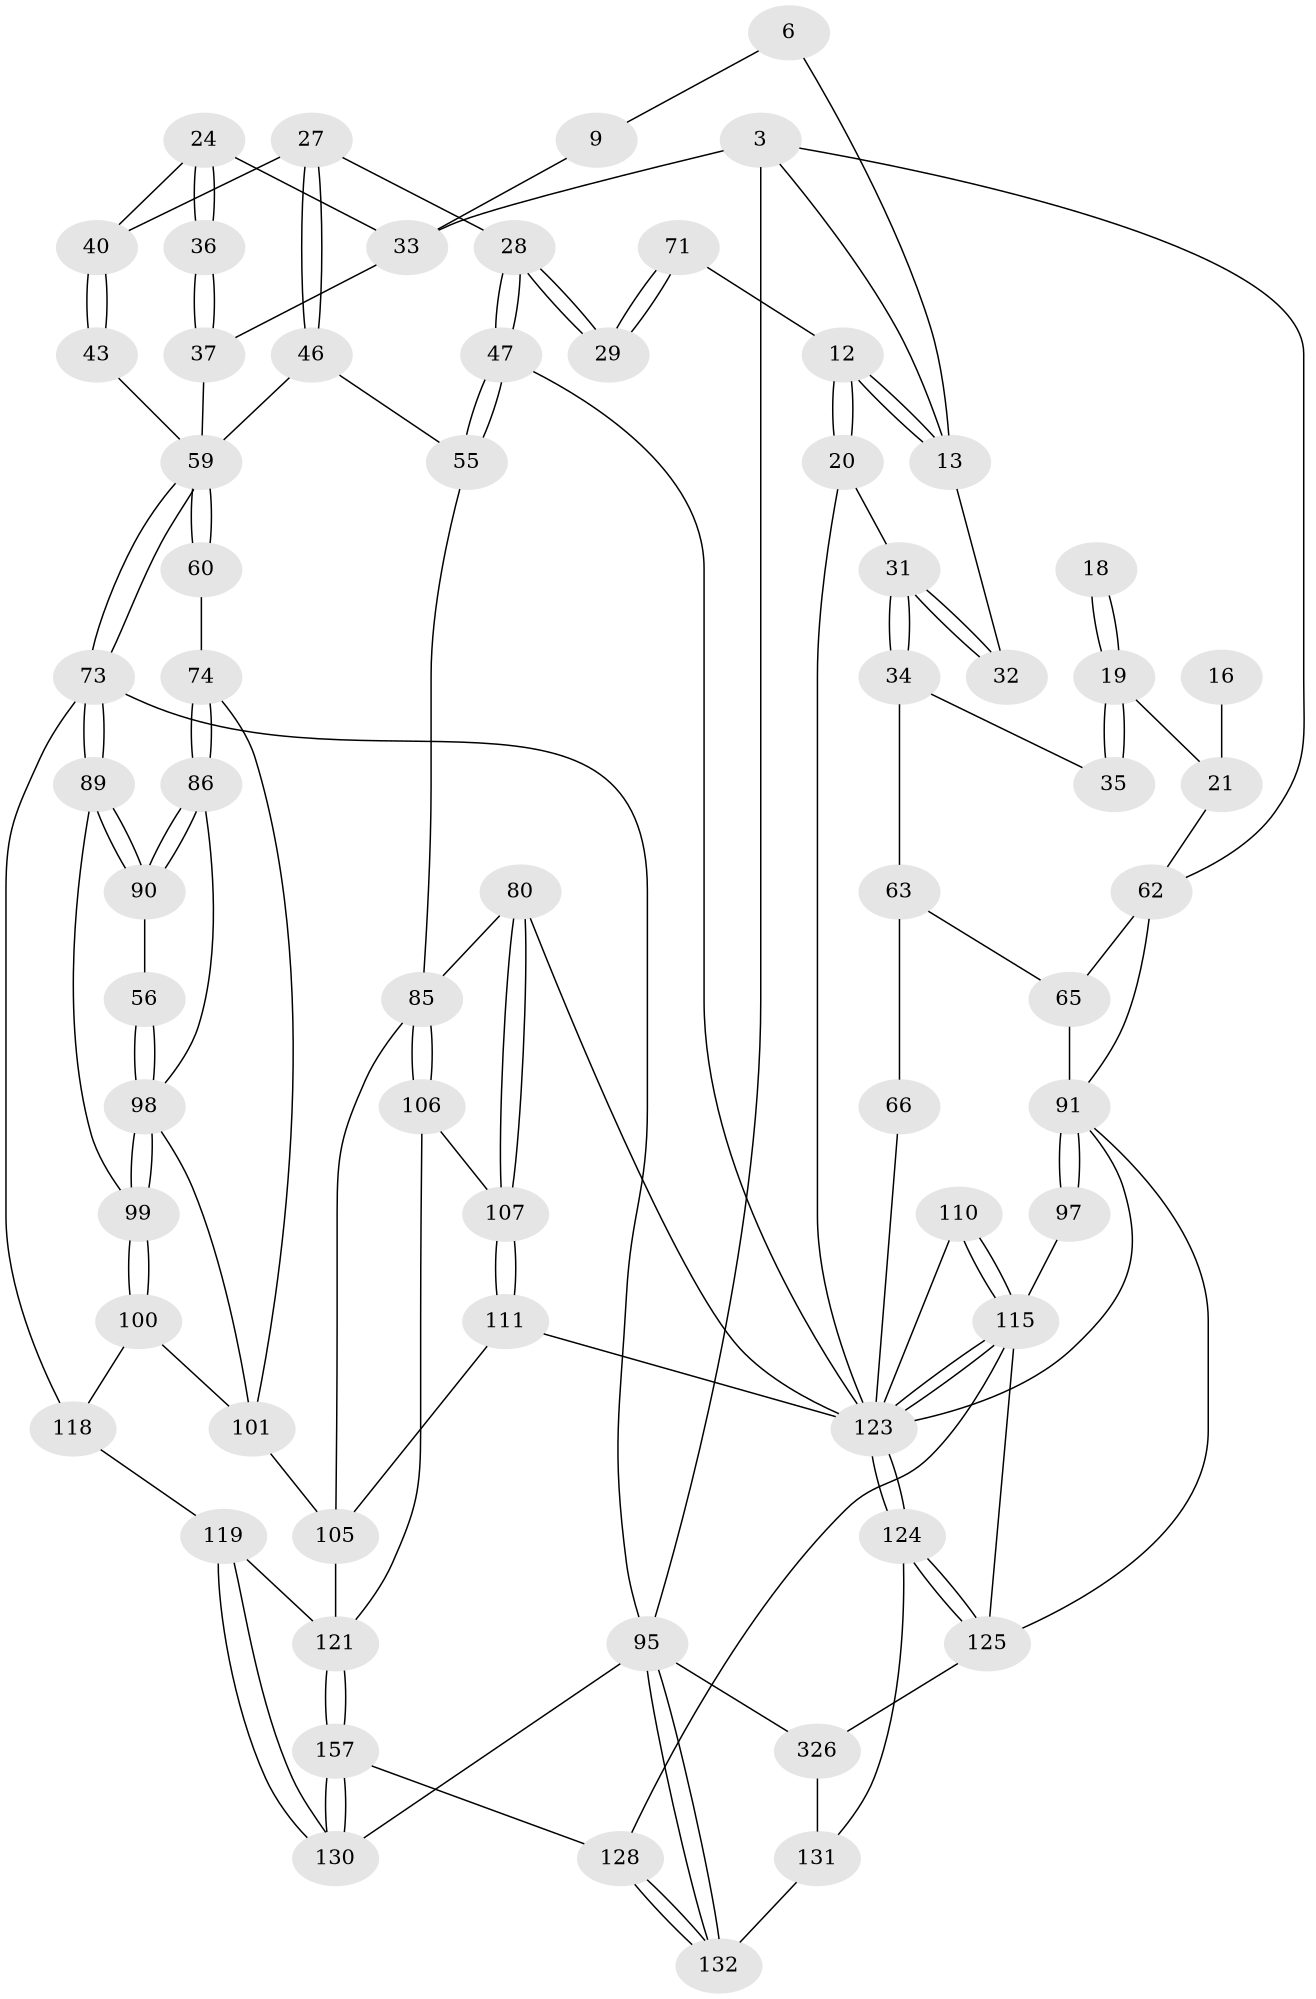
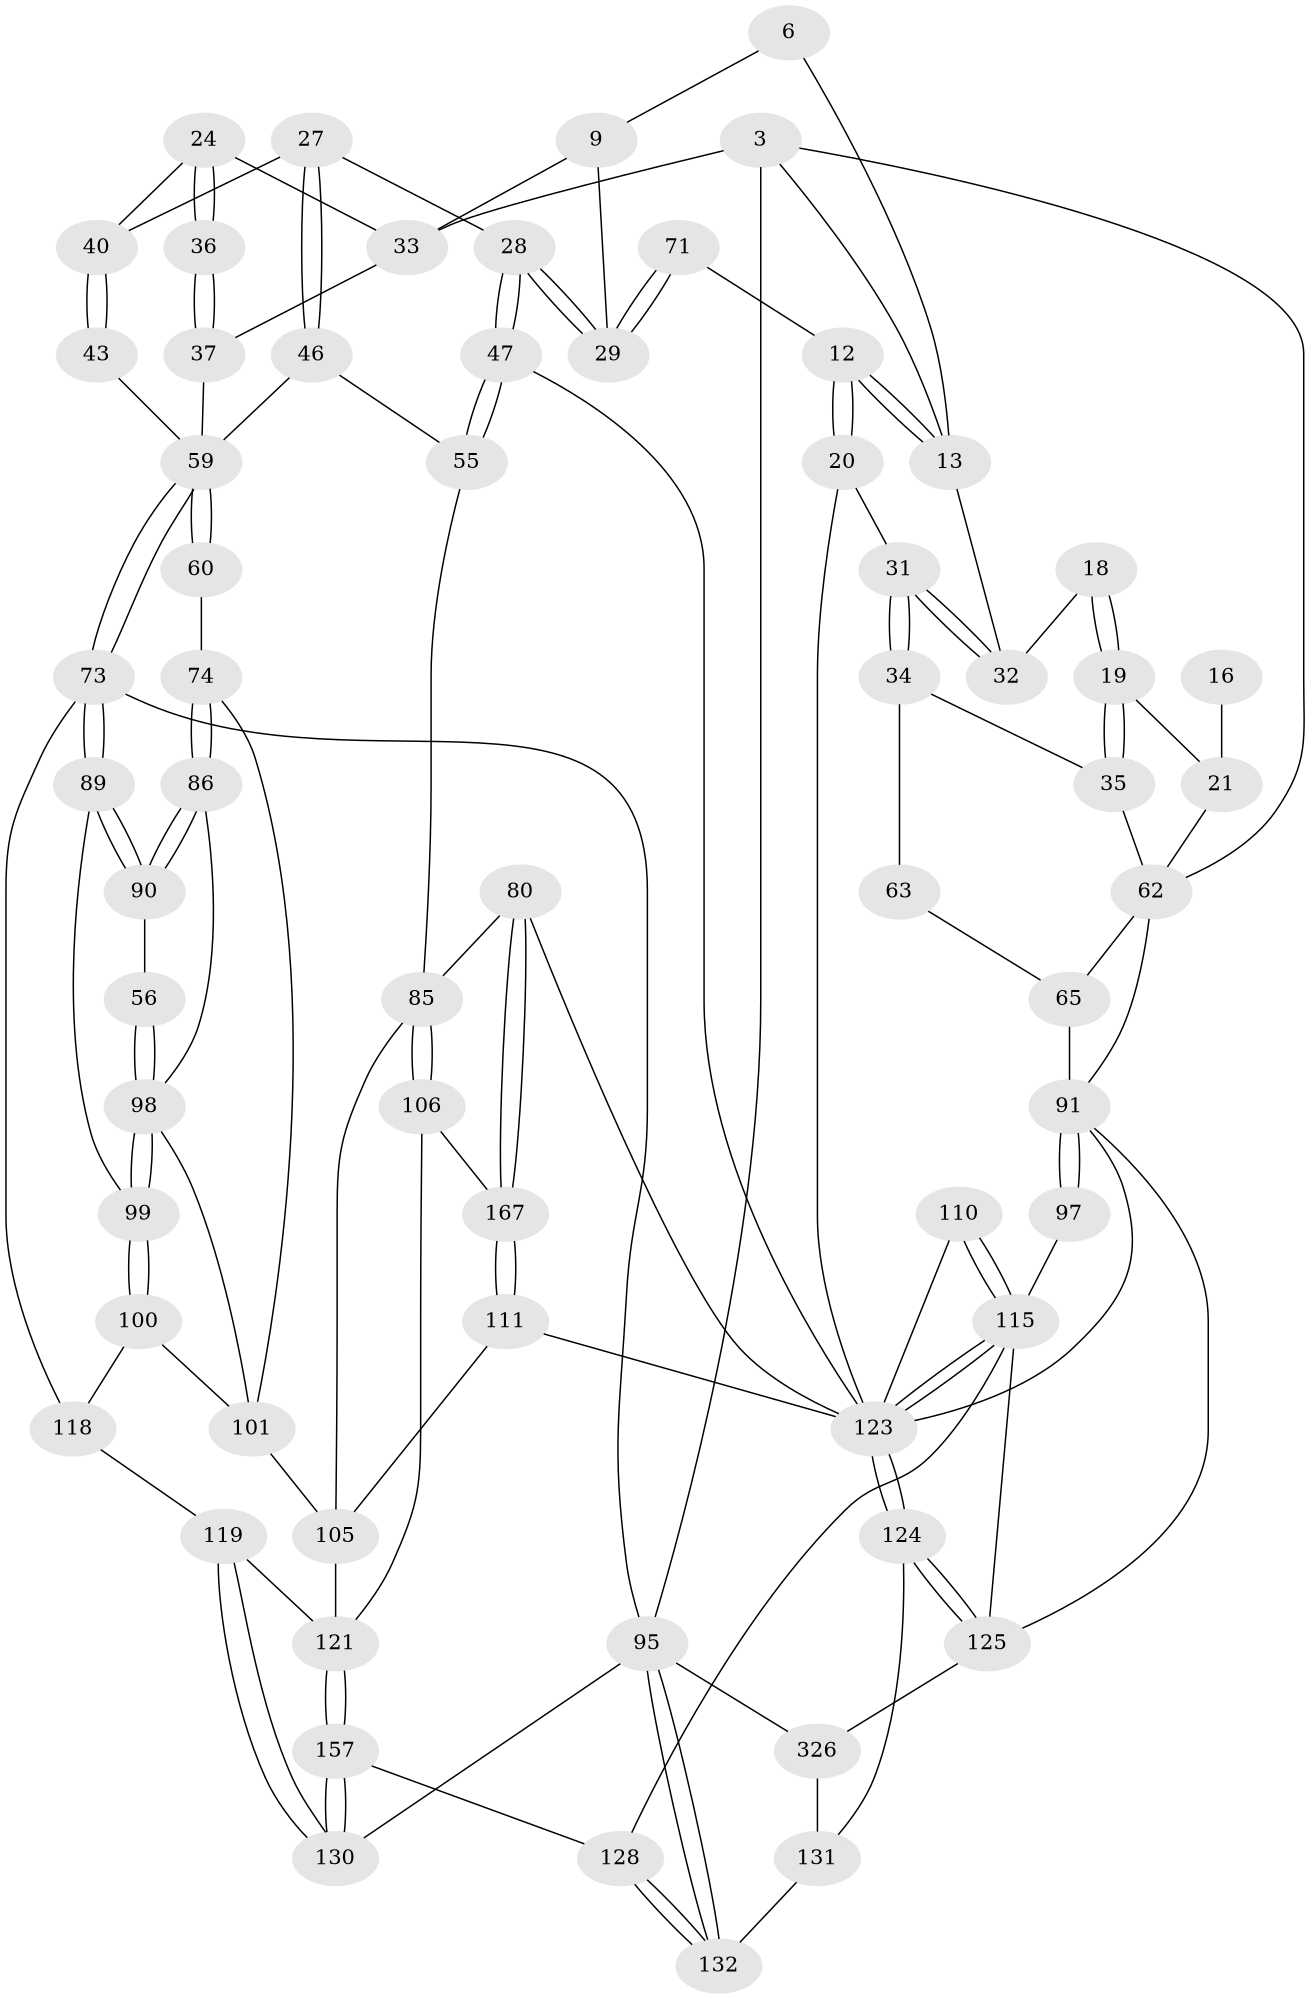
edge "9" -- "29": added
edge "18" -- "32": added
edge "35" -- "62": added
node "66": removed
node "107": label "107" -> "167"
